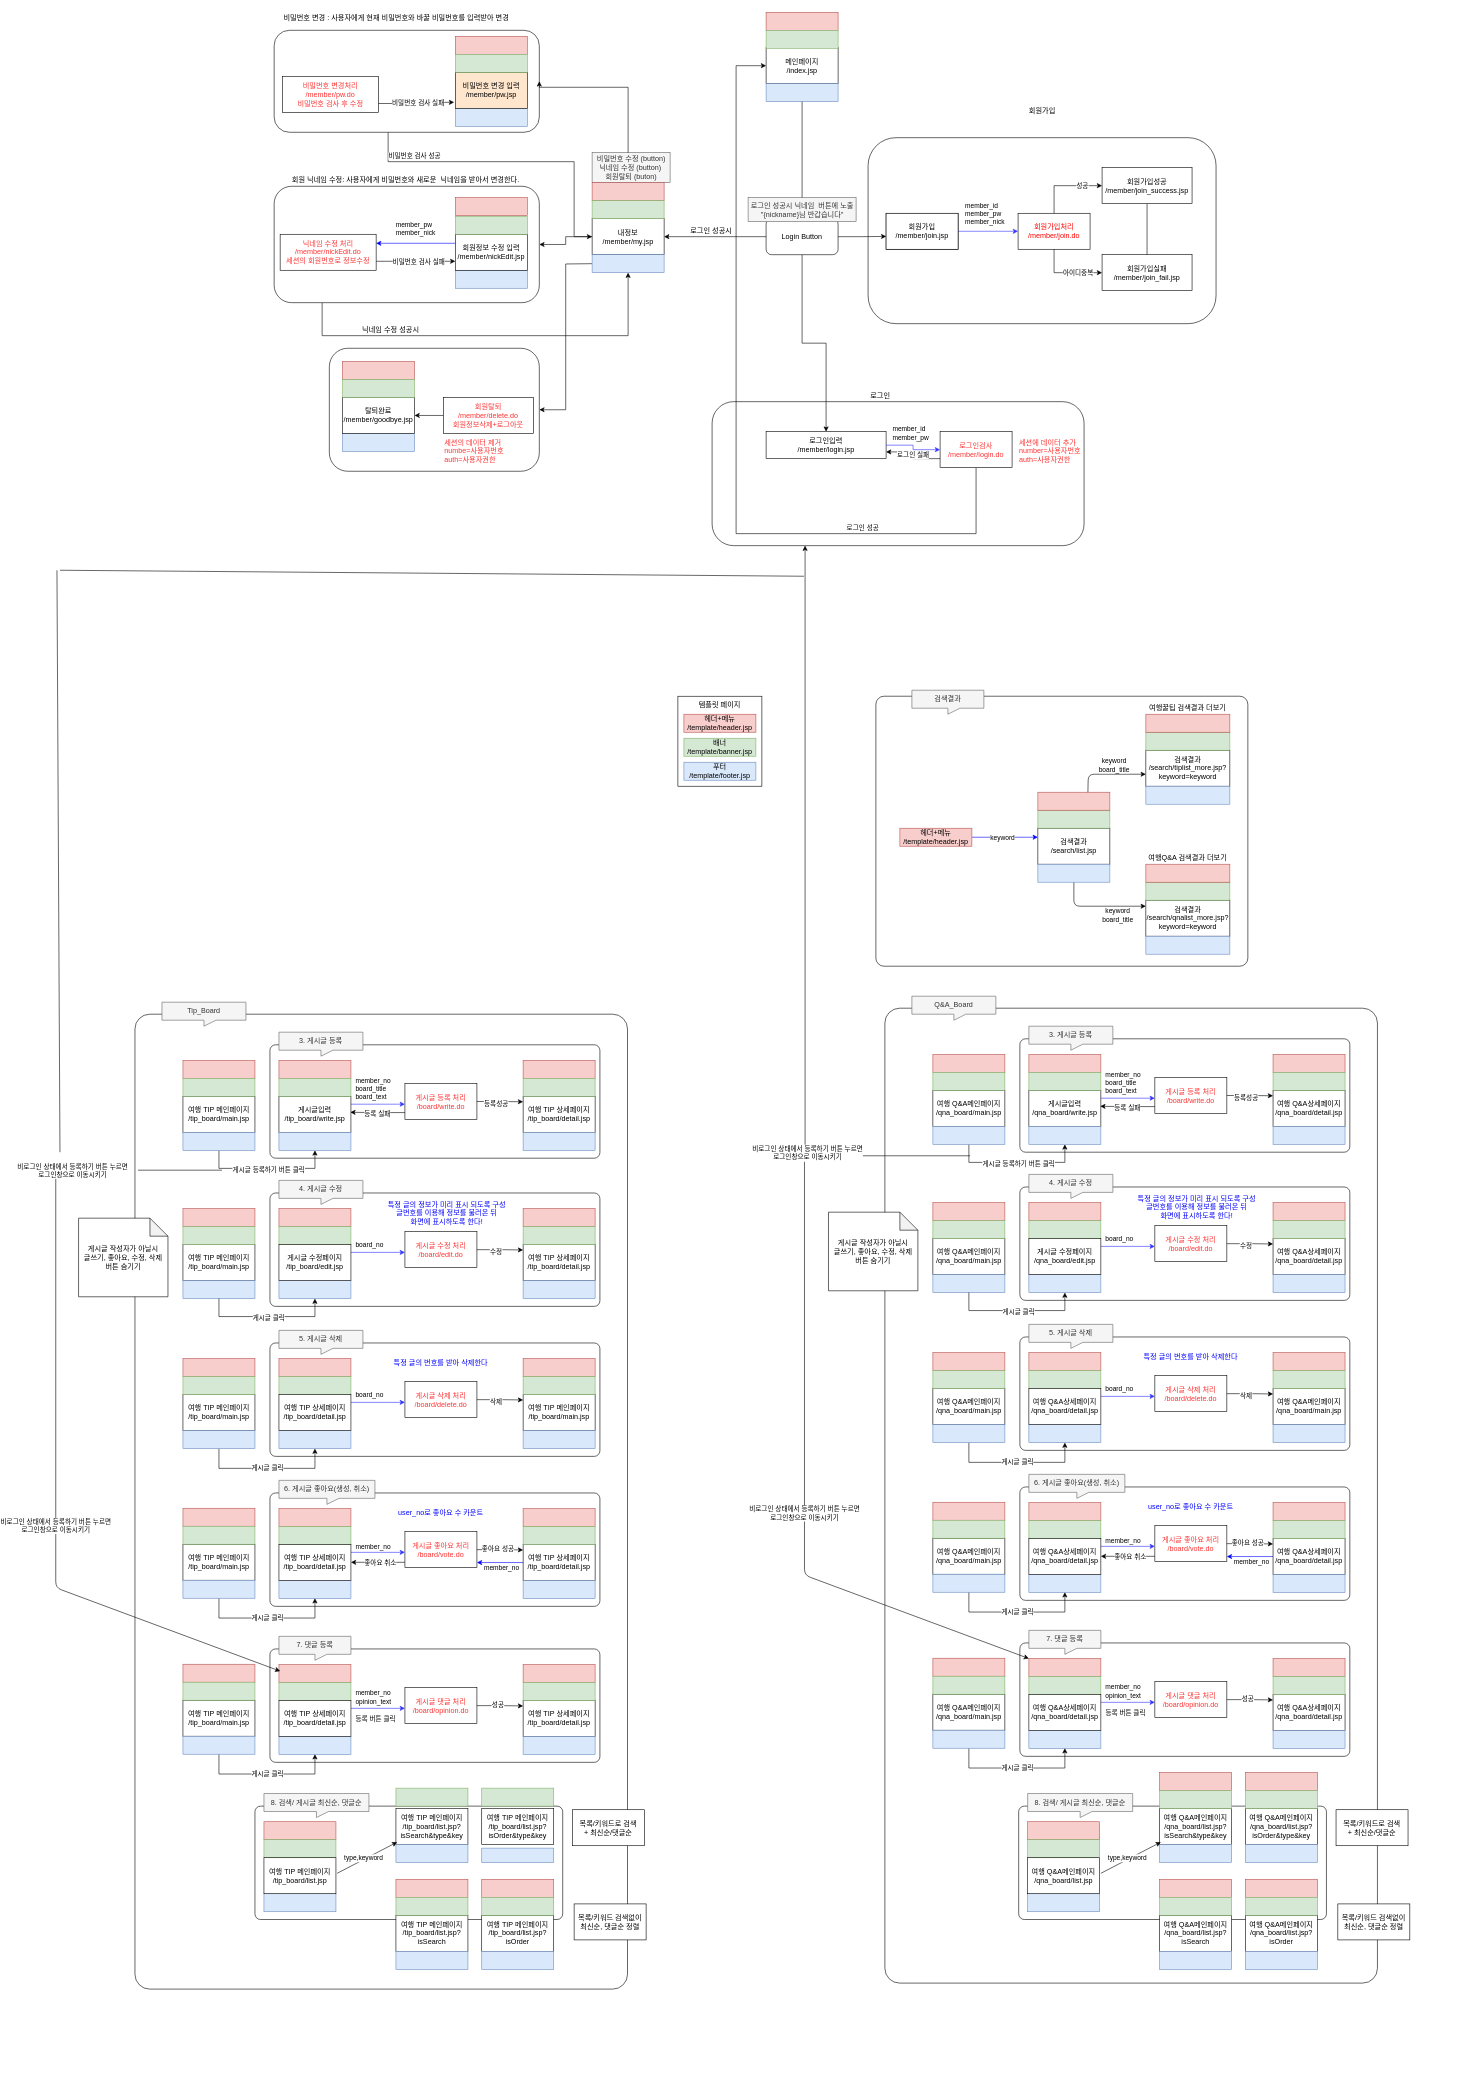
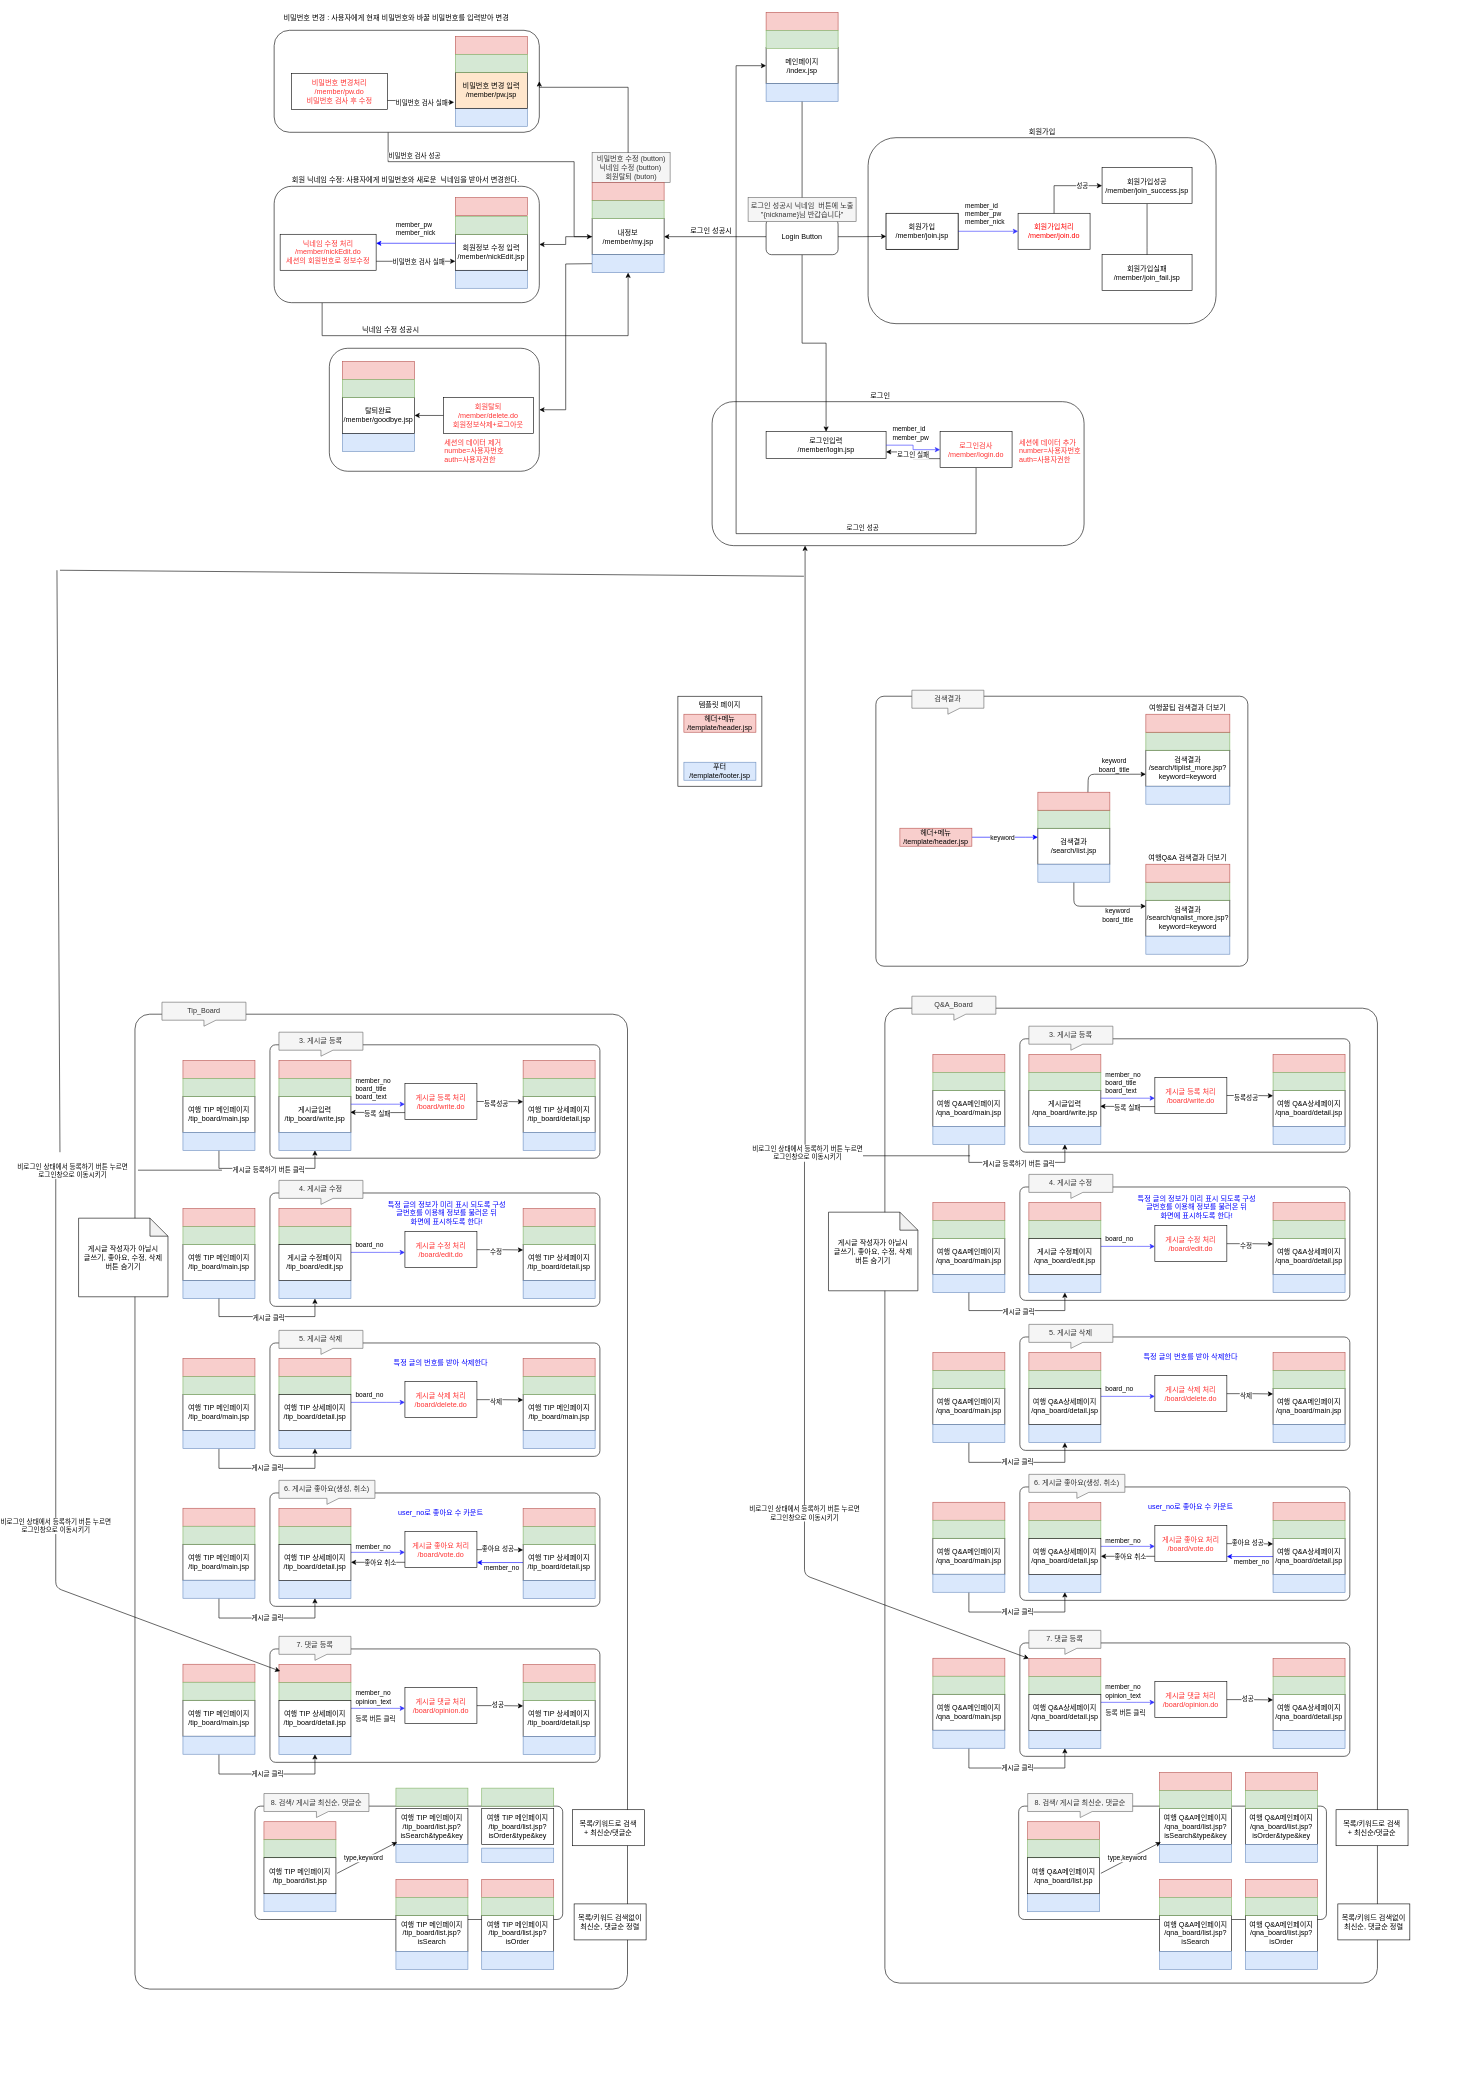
node "비밀번호 변경처리 /member/pw.do 비밀번호 검사 후 수정": moved (330, 95) -> (339, 92)
node "회원가입": moved (1042, 111) -> (1042, 132)
edge "회원가입처리 /member/join.do" -> "회원가입실패 /member/join_fail.jsp": removed, label "아이디중복"
node "배너 /template/banner.jsp": removed
